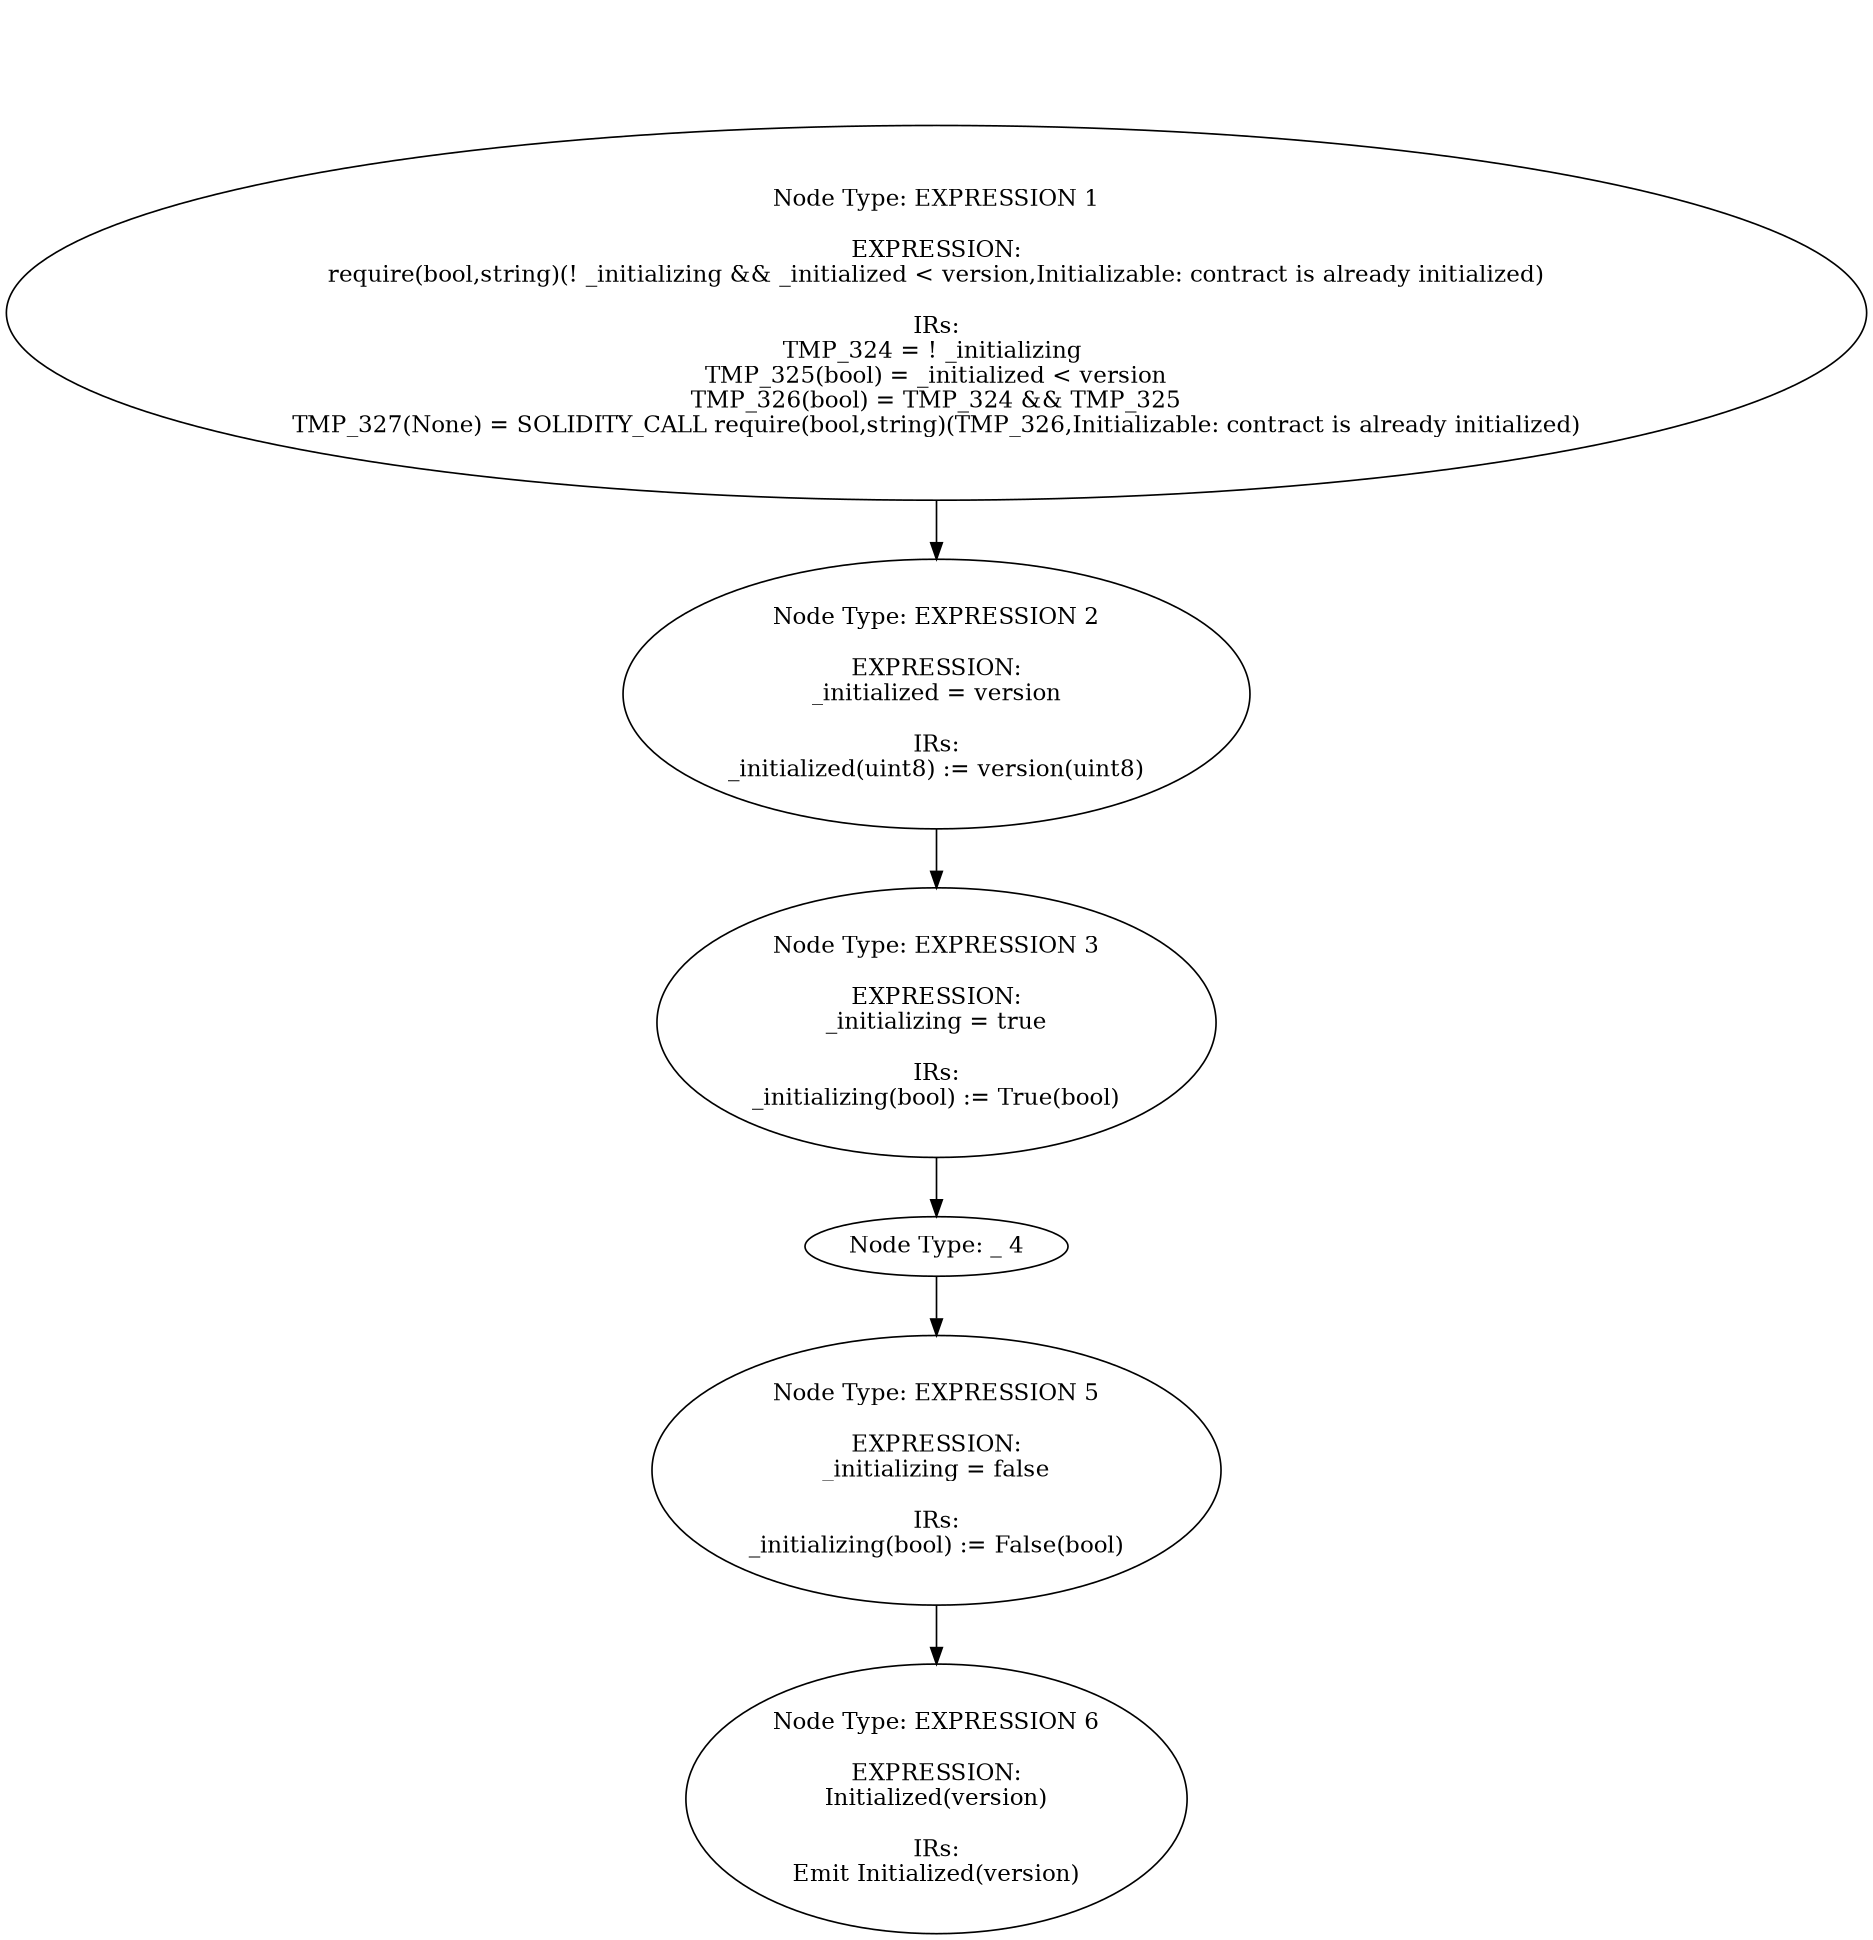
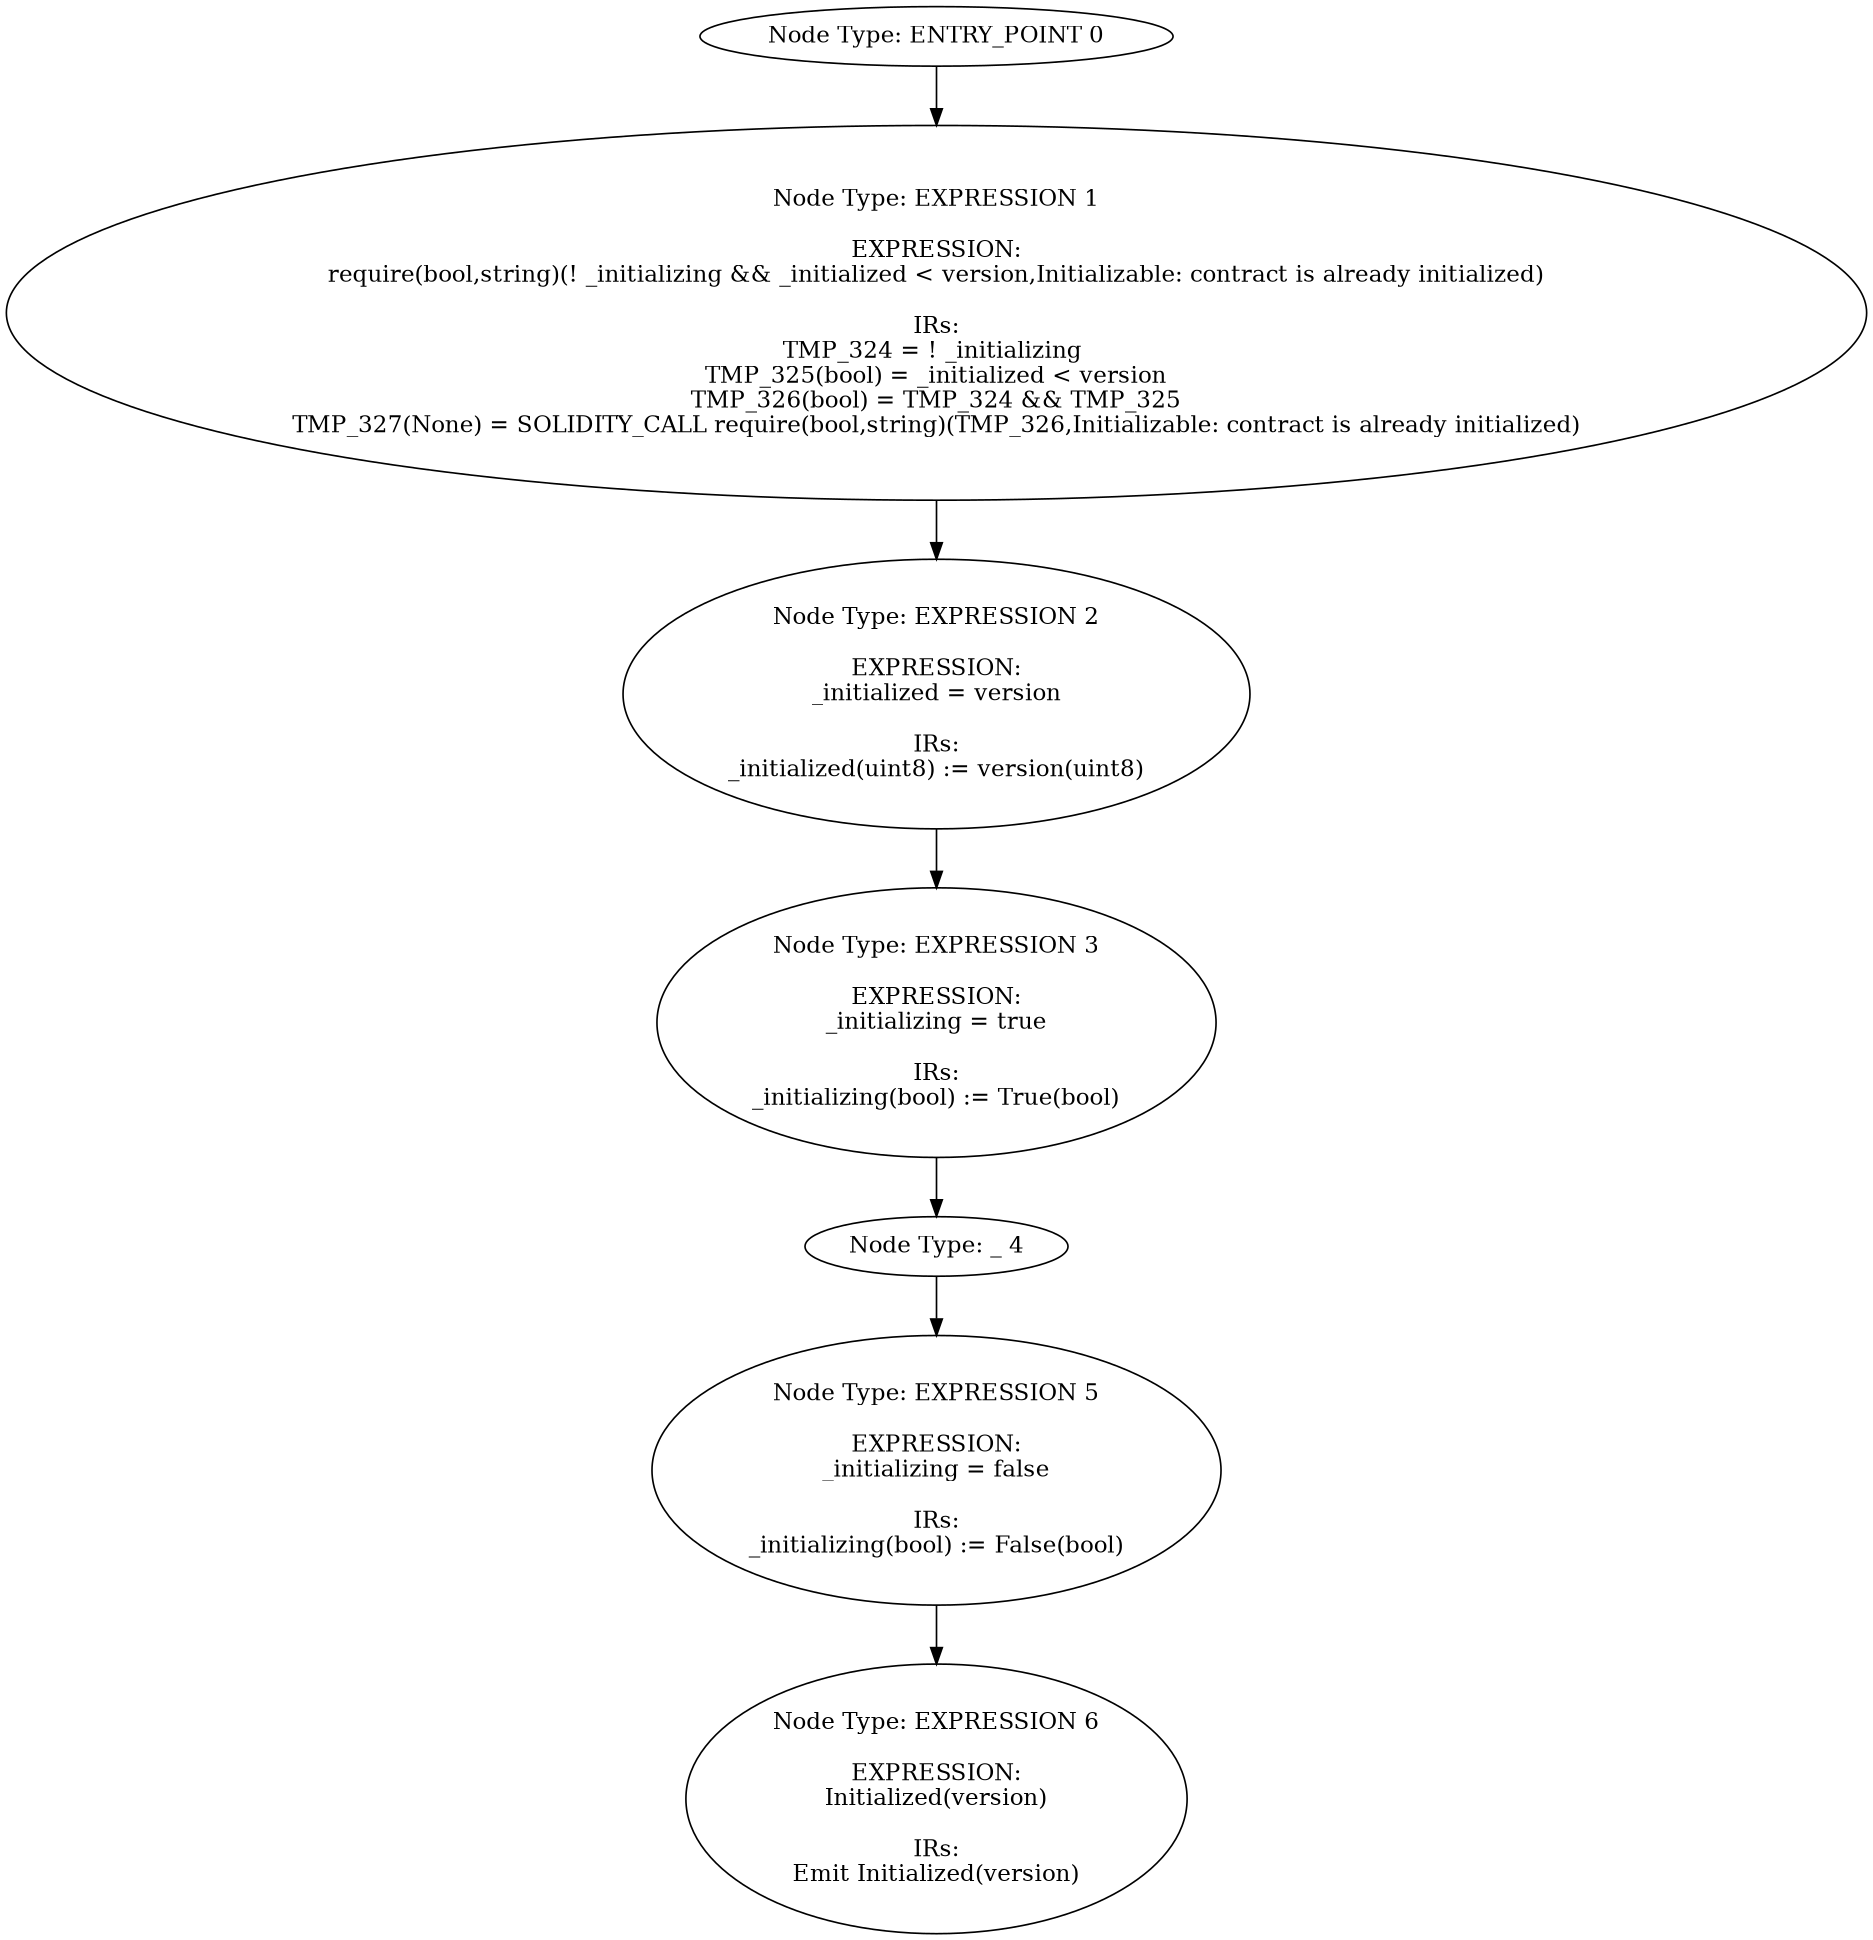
node "Node Type: ENTRY_POINT 0": added
